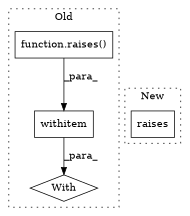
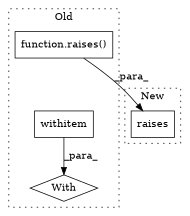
edge "function.raises()" -> "withitem": now "function.raises()" -> "raises"
